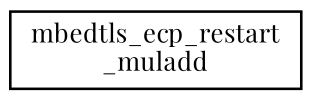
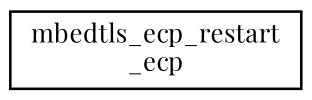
node "mbedtls_ecp_restart _muladd": label "mbedtls_ecp_restart _muladd" -> "mbedtls_ecp_restart _ecp"
